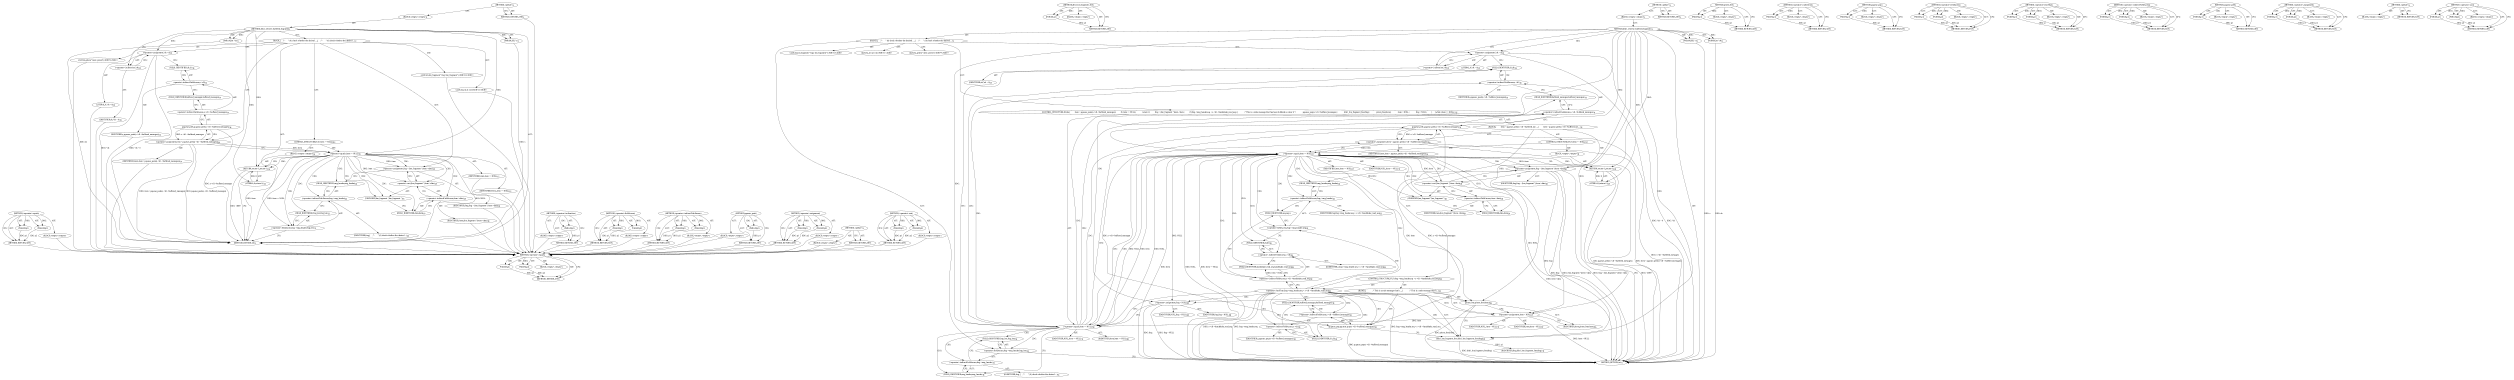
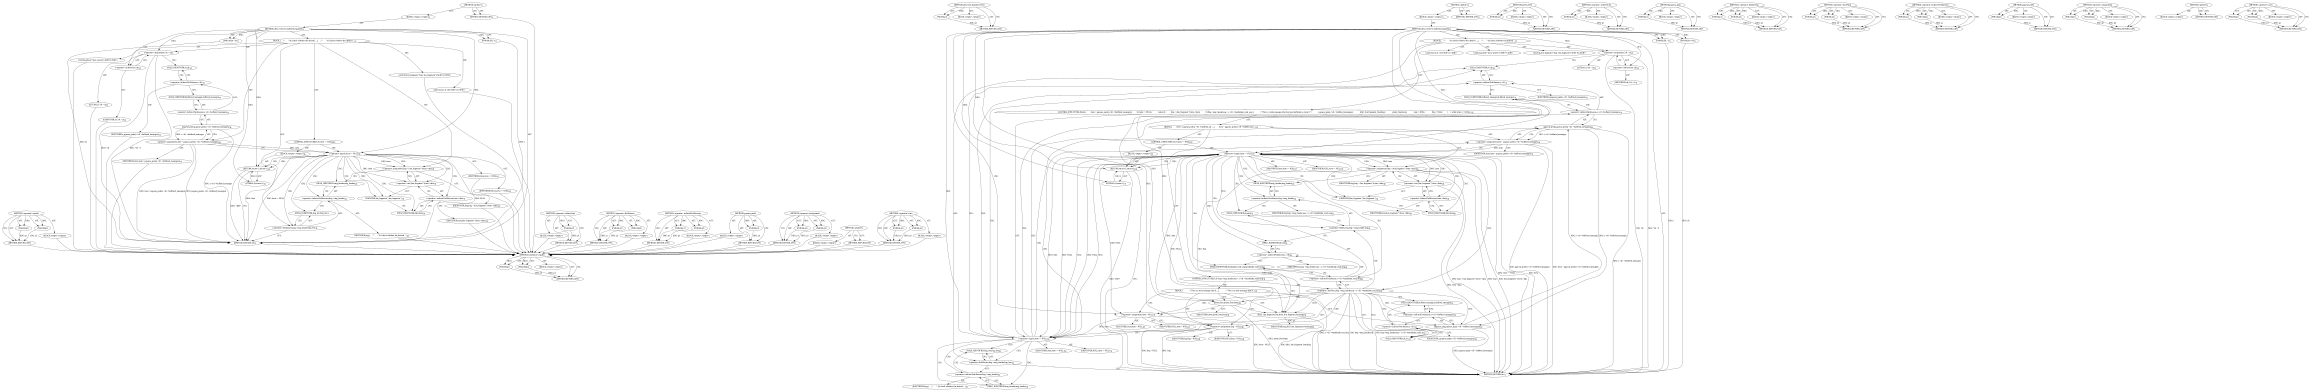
edge "(<operator>.indirectFieldAccess,s->d1->handshake_read_seq)" -> "(FIELD_IDENTIFIER,handshake_read_seq,handshake_read_seq)": label "DDG: item = NULL" -> "AST: "
edge "(<operator>.assignment,item = NULL)" -> "(IDENTIFIER,item,pitem_free(item))": now "(<operator>.assignment,item = NULL)" -> "(<operator>.assignment,frag = NULL)"
edge "(pqueue_pop,pqueue_pop(s->d1->buffered_messages))" -> "(dtls1_hm_fragment_free,dtls1_hm_fragment_free(frag))": now "(FIELD_IDENTIFIER,handshake_read_seq,handshake_read_seq)" -> "(dtls1_hm_fragment_free,dtls1_hm_fragment_free(frag))"
